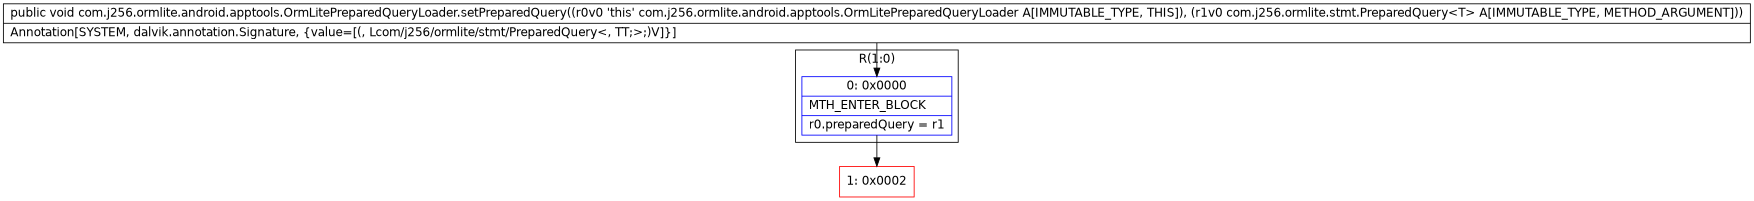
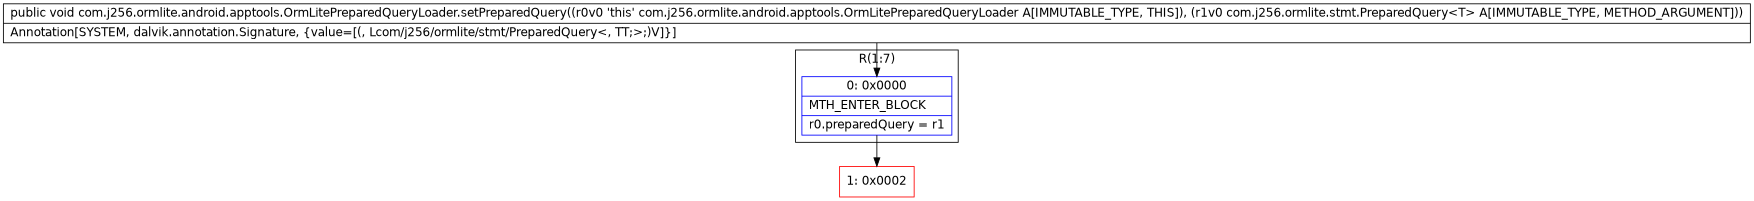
cluster "R(1:0)": label "R(1:0)" -> "R(1:7)"
